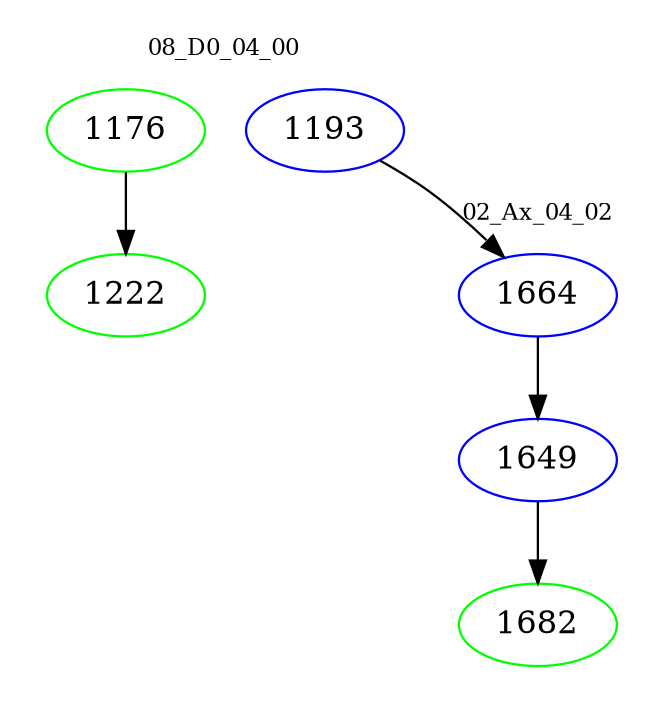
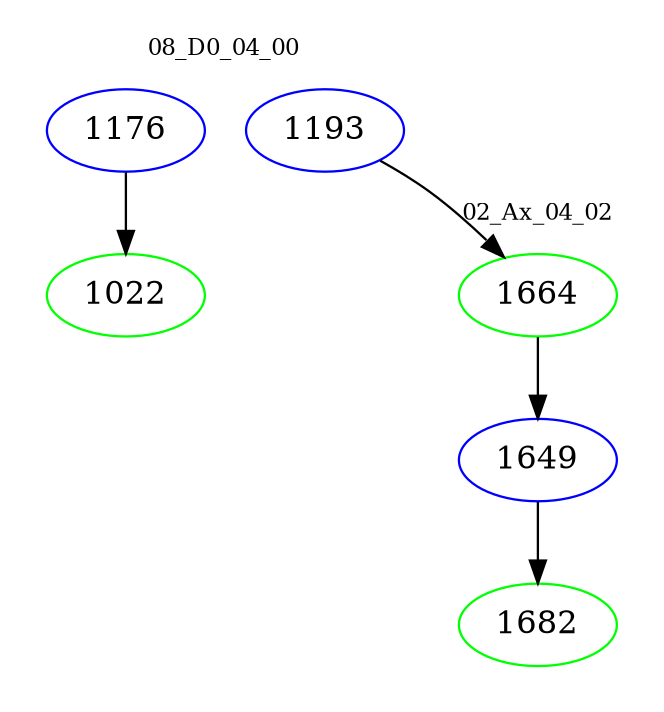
node "1176": color green -> blue
node "1222": label "1222" -> "1022"
node "1664": color blue -> green
